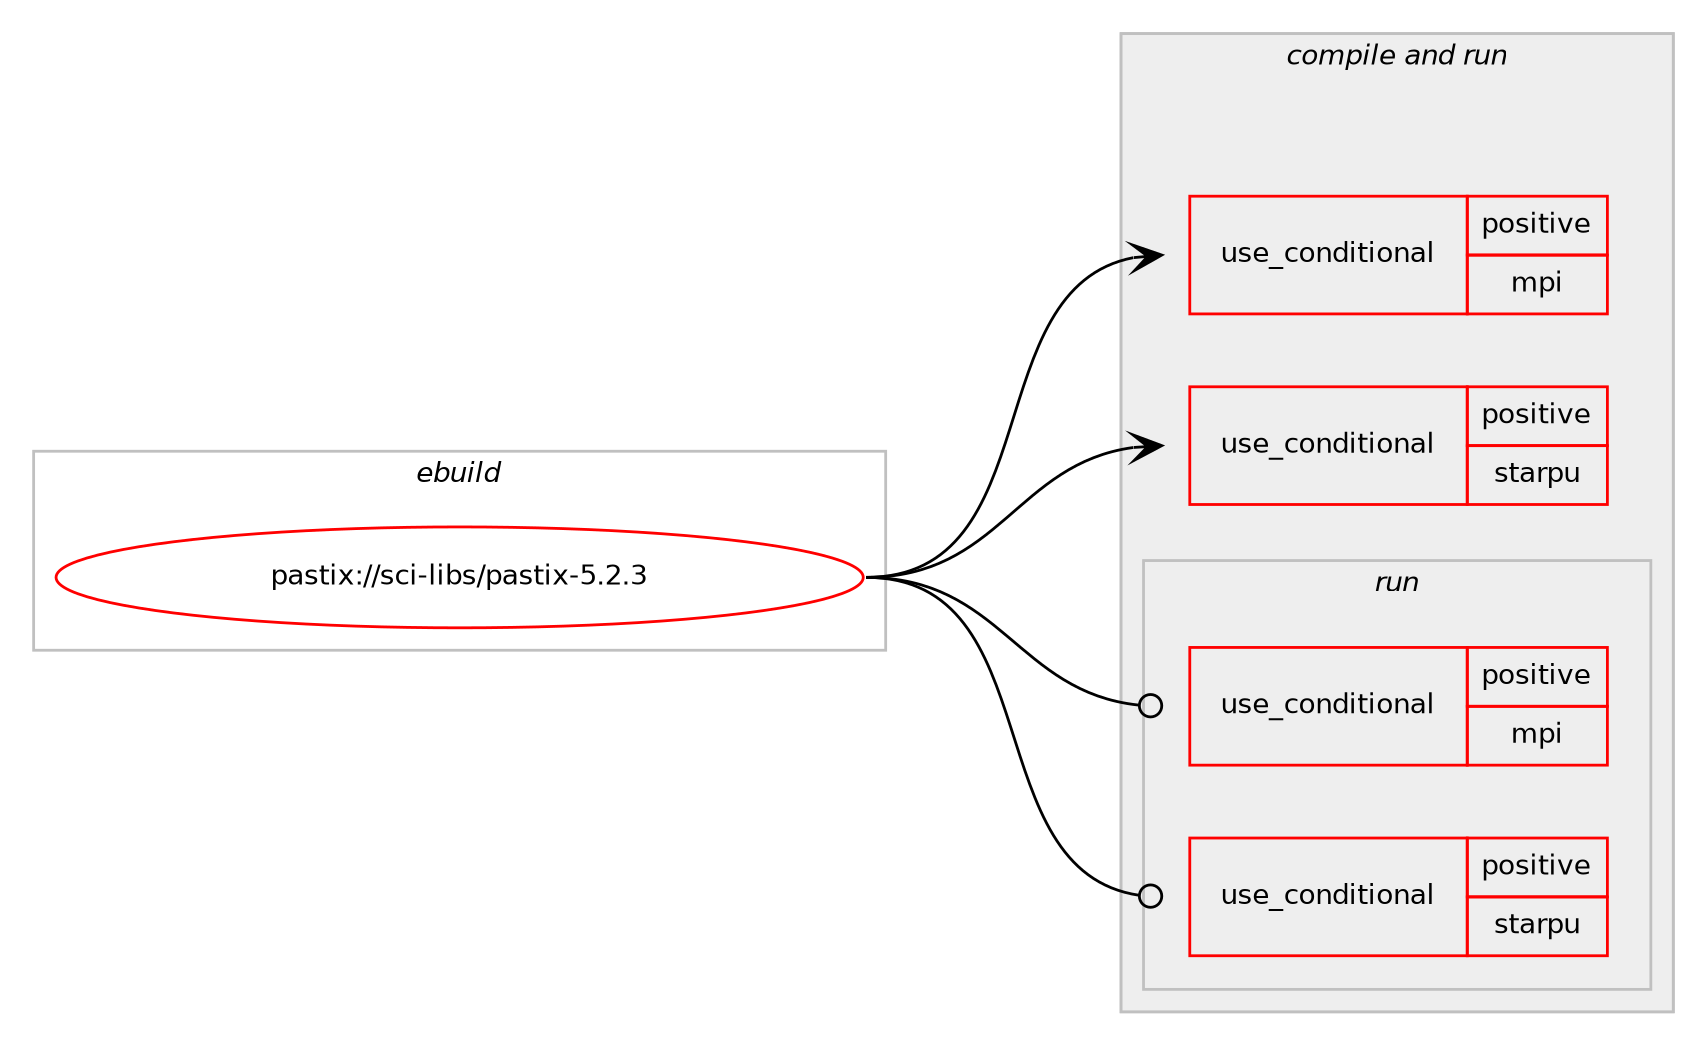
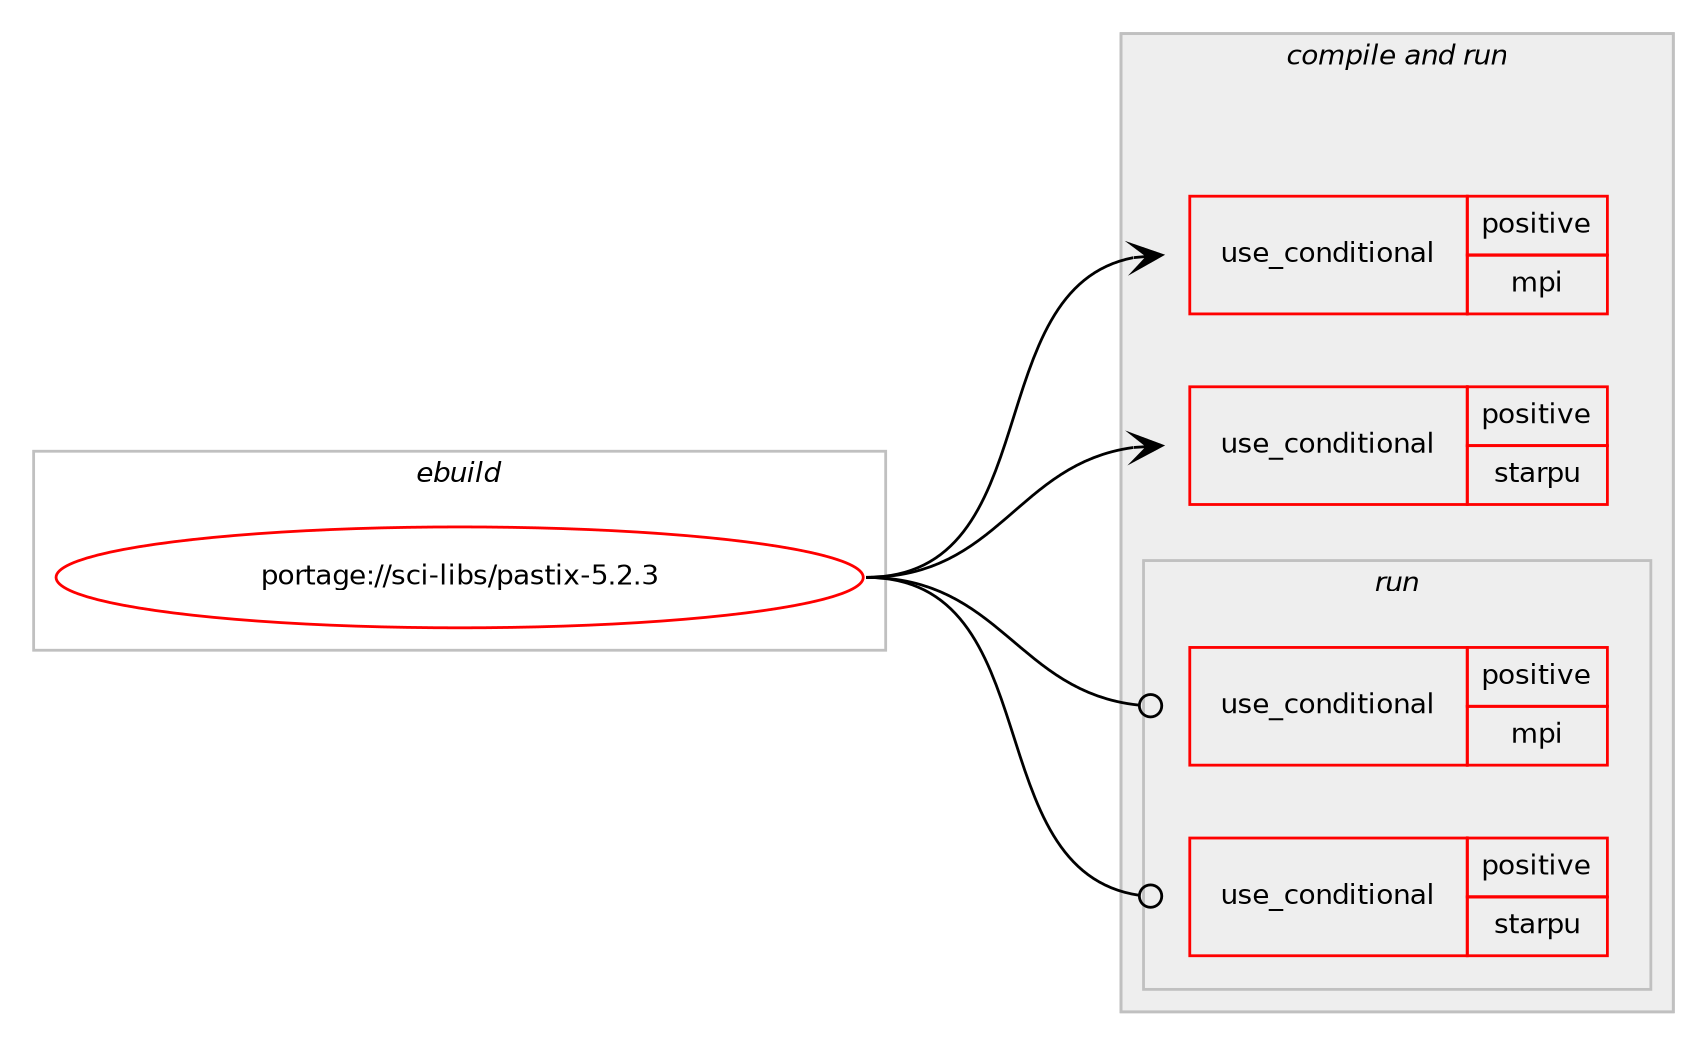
node "pastix://sci-libs/pastix-5.2.3": label "pastix://sci-libs/pastix-5.2.3" -> "portage://sci-libs/pastix-5.2.3"
